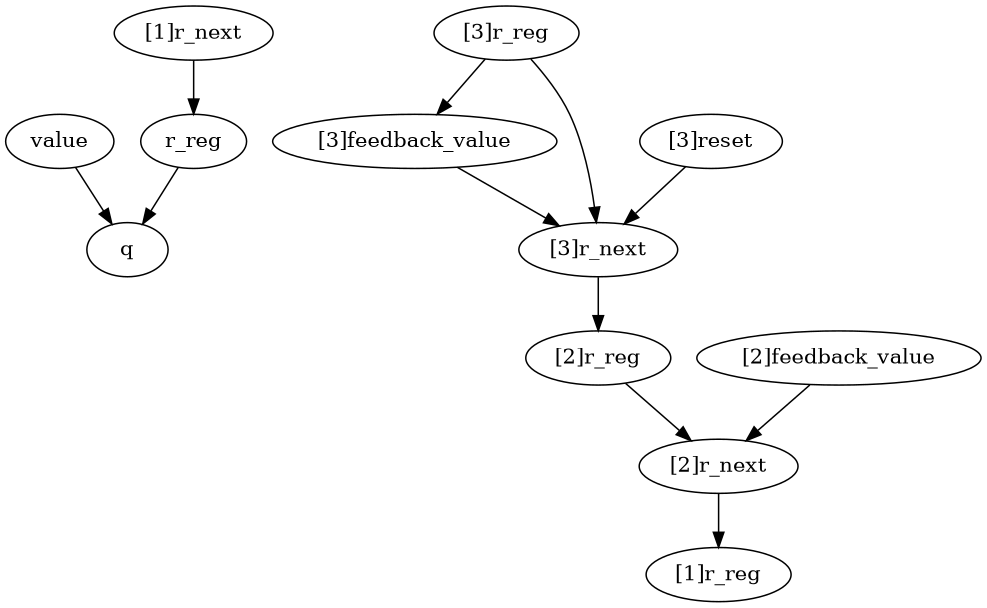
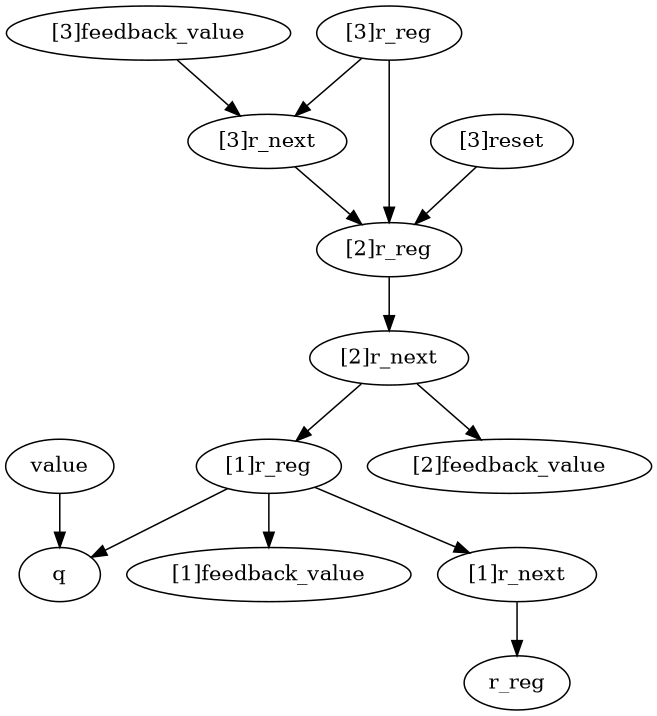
edge "[3]r_reg" -> "[3]feedback_value": now "[3]r_reg" -> "[2]r_reg"
edge "r_reg" -> "q": now "[1]r_reg" -> "q"
edge "[3]reset" -> "[3]r_next": now "[3]reset" -> "[2]r_reg"
edge "[2]feedback_value" -> "[2]r_next": reversed
edge "[1]r_reg" -> "[1]r_next": added
node "[1]feedback_value": added
